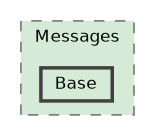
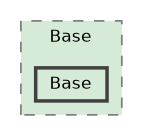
cluster "Messages": label "Messages" -> "Base"
